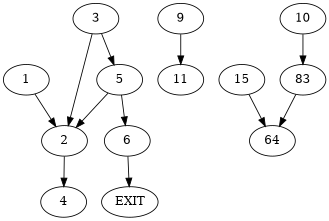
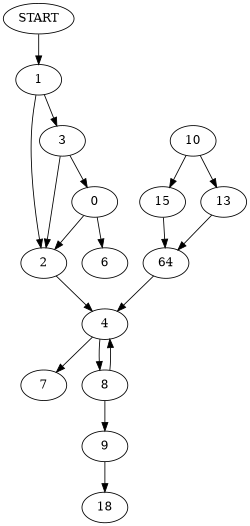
node "START": added
node "5": label "5" -> "0"
node "11": label "11" -> "18"
node "83": label "83" -> "13"
edge "1" -> "3": added
edge "10" -> "15": added
node "EXIT": removed
edge "64" -> "4": added
node "7": added
node "8": added
